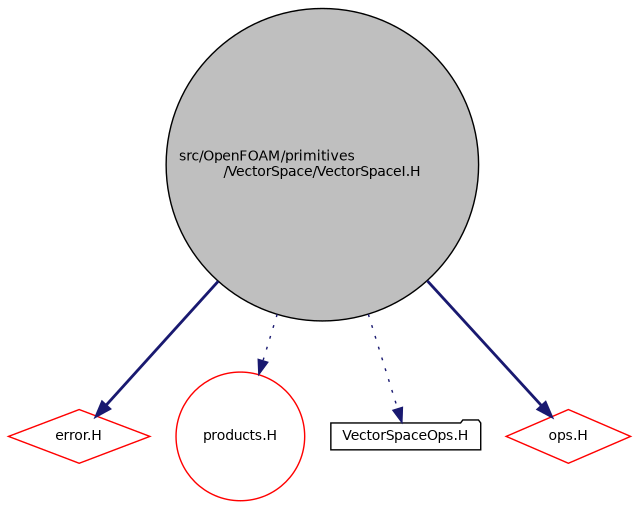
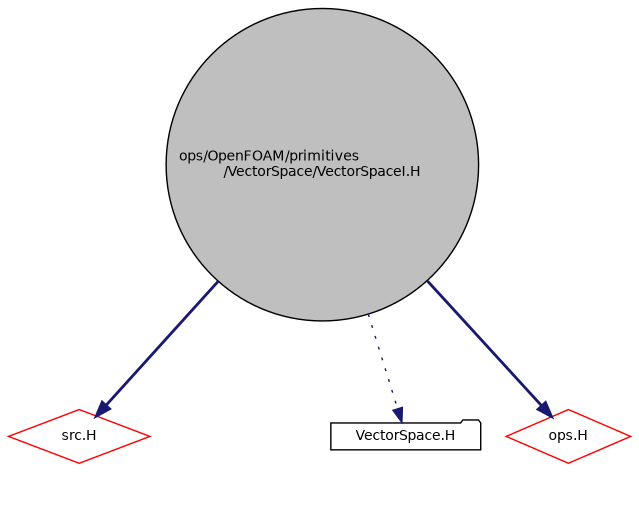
node "src/OpenFOAM/primitives /VectorSpace/VectorSpaceI.H": label "src/OpenFOAM/primitives /VectorSpace/VectorSpaceI.H" -> "ops/OpenFOAM/primitives /VectorSpace/VectorSpaceI.H"
node "error.H": label "error.H" -> "src.H"
node "products.H": removed
node "VectorSpaceOps.H": label "VectorSpaceOps.H" -> "VectorSpace.H"
